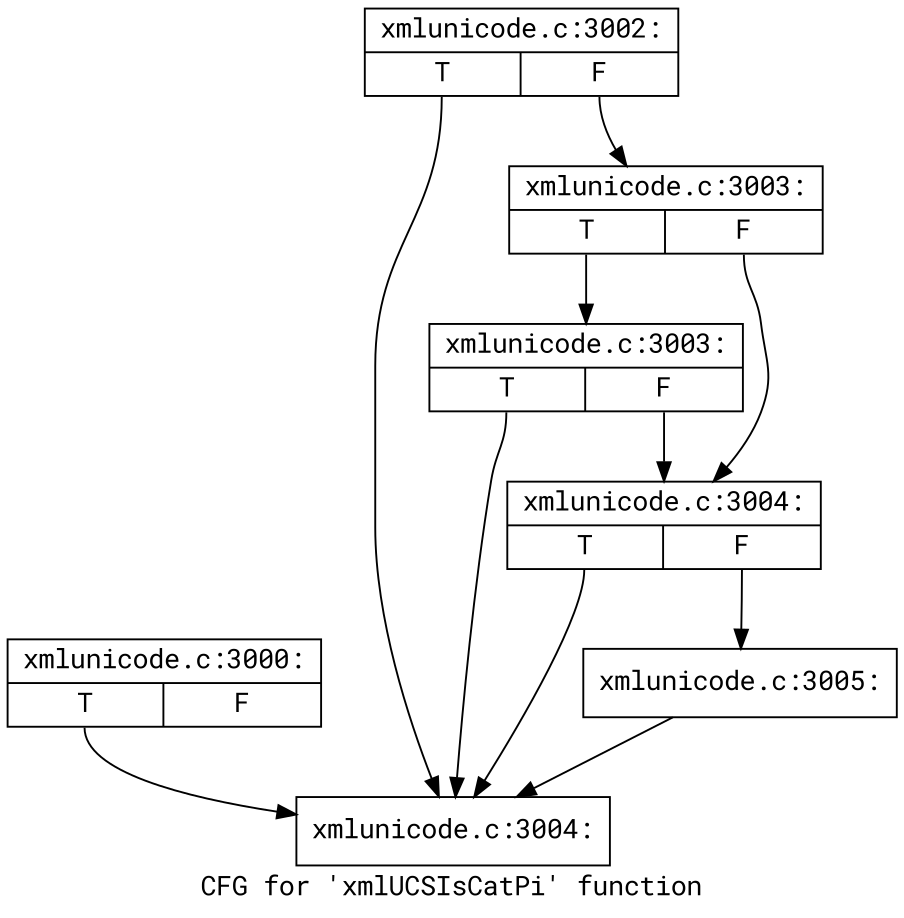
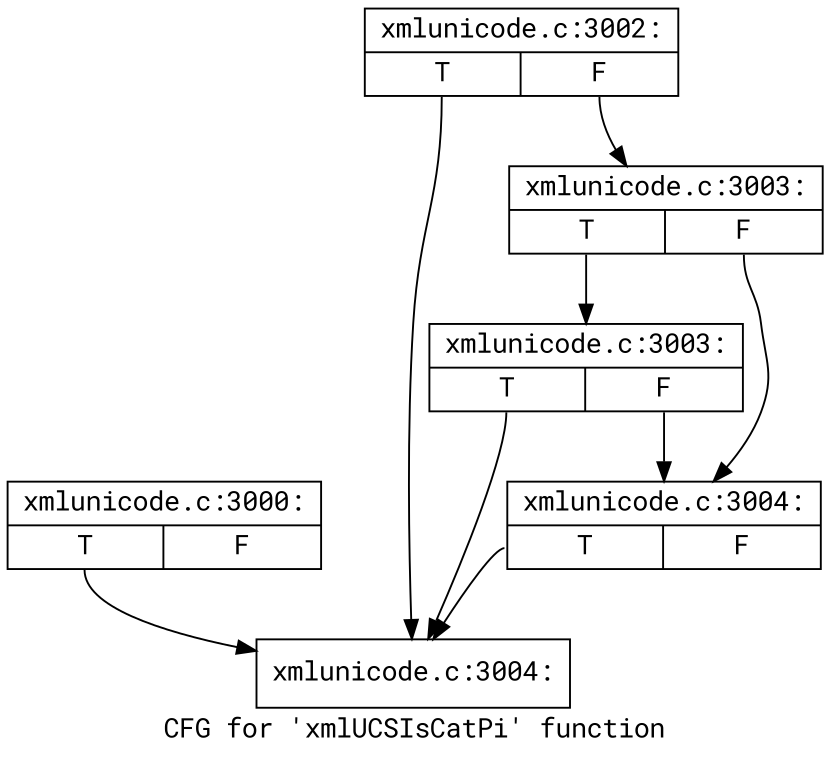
node "xmlunicode.c:3005:": removed
